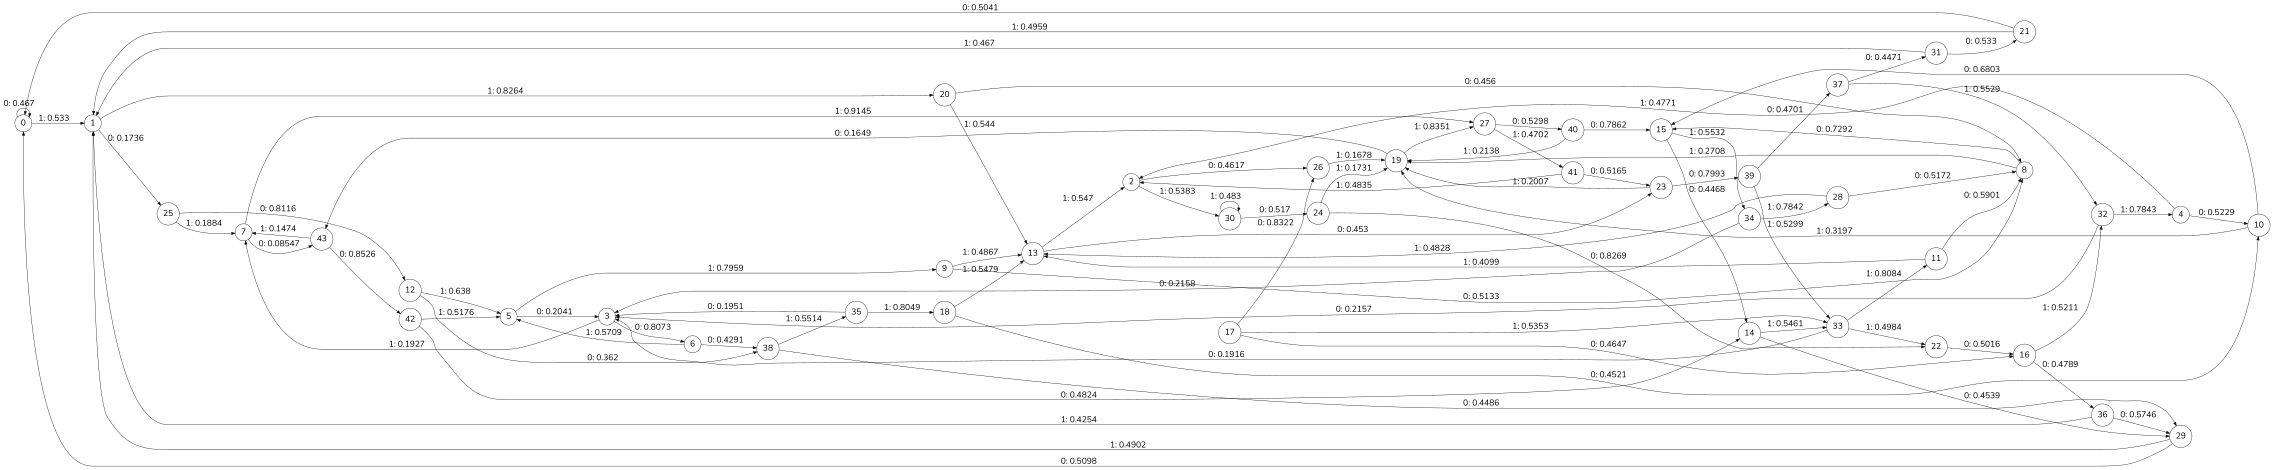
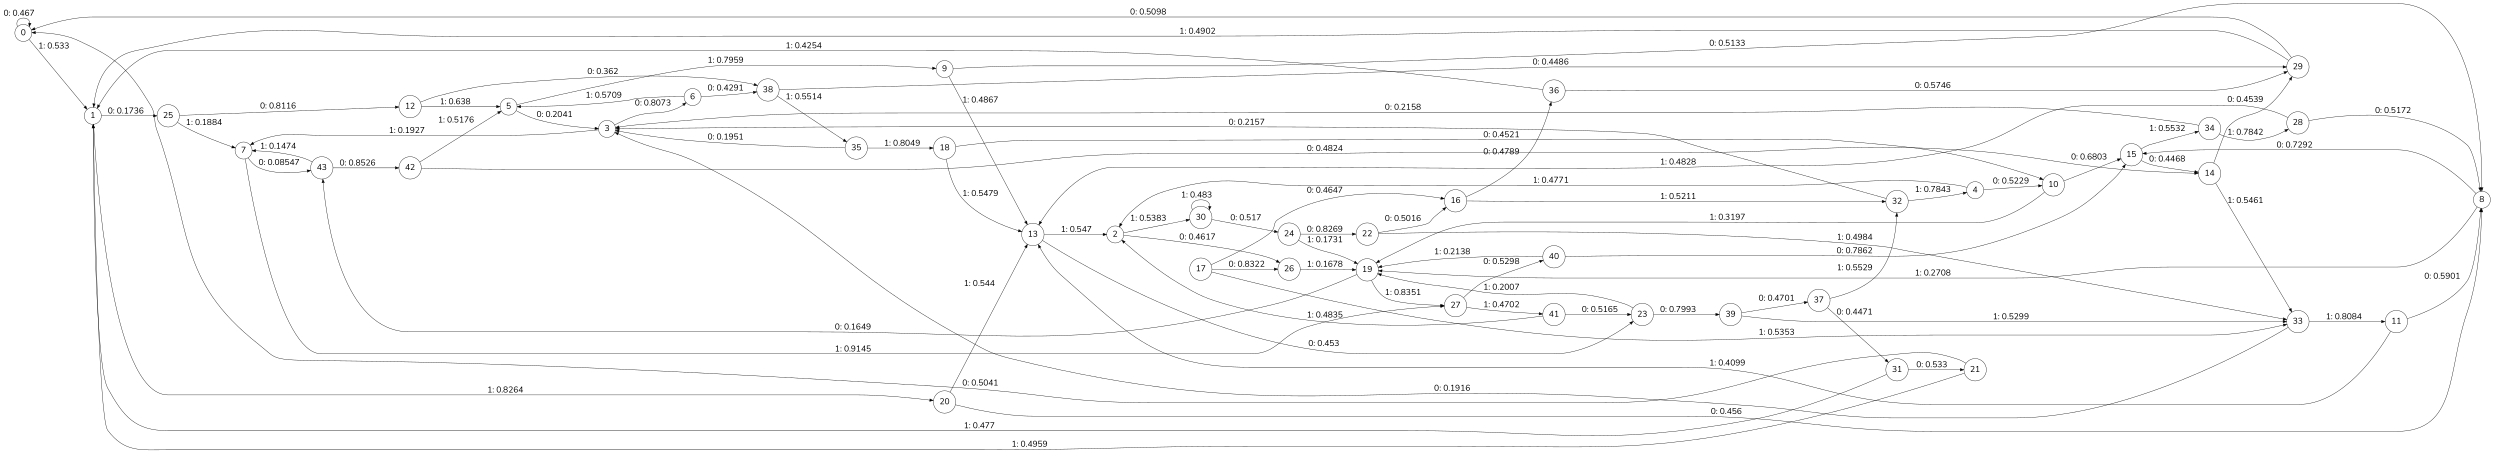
edge "31" -> "1": label "1: 0.467    " -> "1: 0.477    "
edge "33" -> "22": reversed
